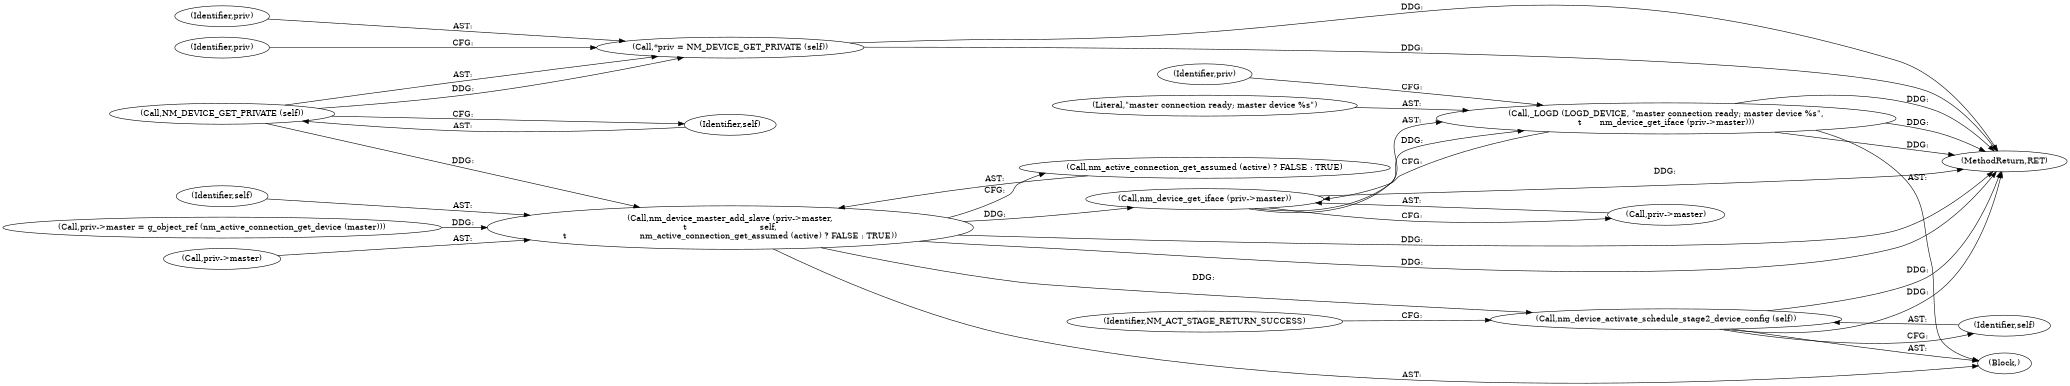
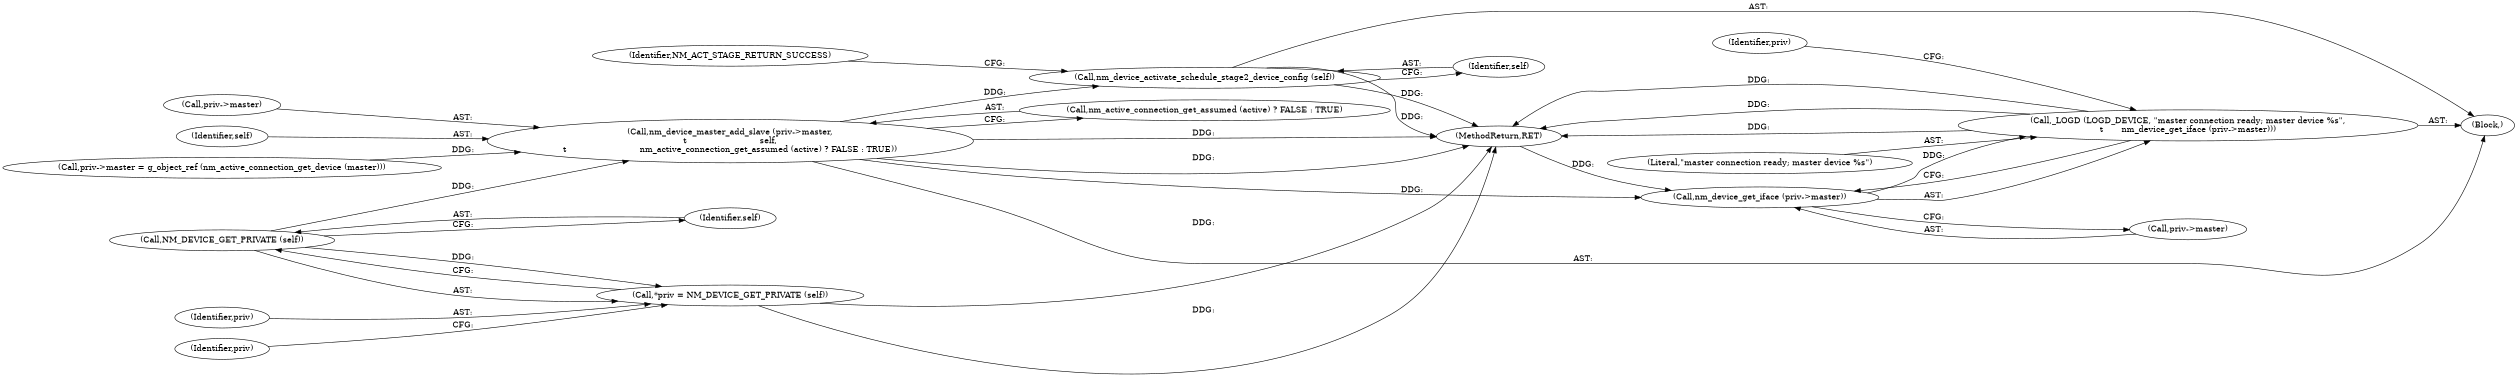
edge "(Call,nm_device_get_iface (priv->master))" -> "(MethodReturn,RET)": reversed
edge "(Call,*priv = NM_DEVICE_GET_PRIVATE (self))" -> "(Call,NM_DEVICE_GET_PRIVATE (self))": added, label "CFG:"
